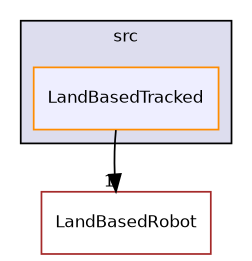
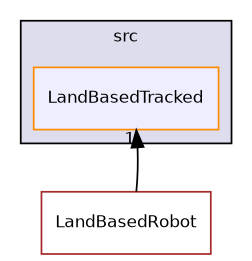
edge "LandBasedTracked" -> "LandBasedRobot": reversed
